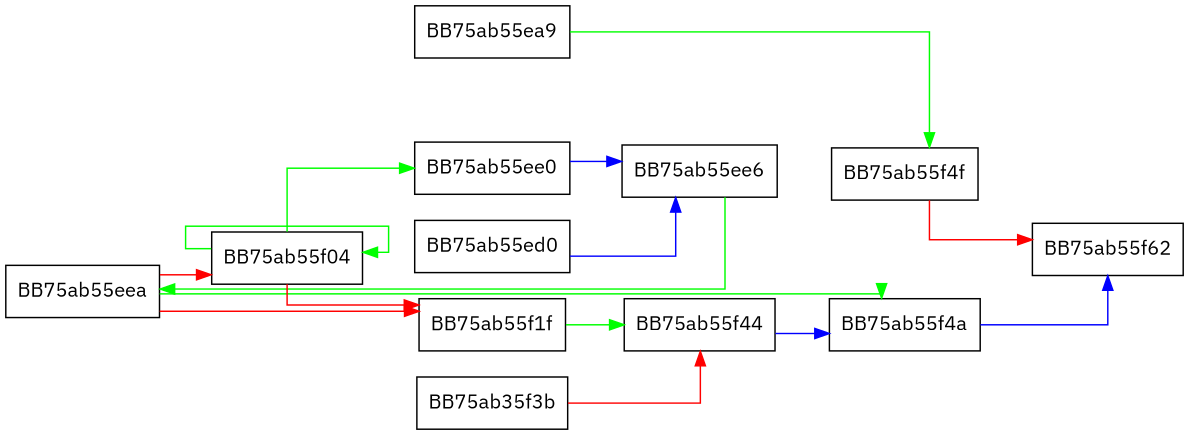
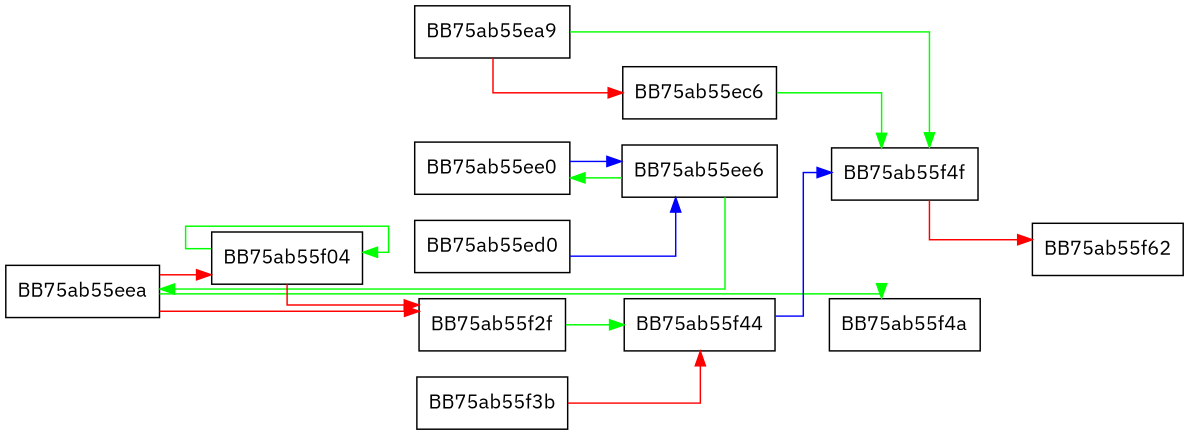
node "BB75ab55ec6": added
edge "BB75ab55f04" -> "BB75ab55ee0": now "BB75ab55ee6" -> "BB75ab55ee0"
node "BB75ab55f1f": label "BB75ab55f1f" -> "BB75ab55f2f"
edge "BB75ab55f4a" -> "BB75ab55f62": removed
edge "BB75ab55f44" -> "BB75ab55f4a": now "BB75ab55f44" -> "BB75ab55f4f"
node "BB75ab35f3b": label "BB75ab35f3b" -> "BB75ab55f3b"
